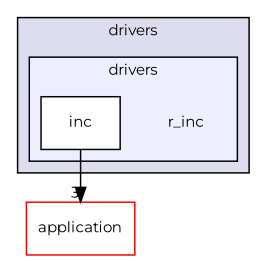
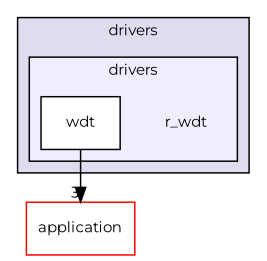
node "inc": label "inc" -> "wdt"
node "r_inc": label "r_inc" -> "r_wdt"
